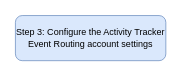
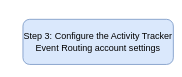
node "Step 3: Configure the Activity Tracker Event Routing account settings": moved (90, 38) -> (98, 42)
